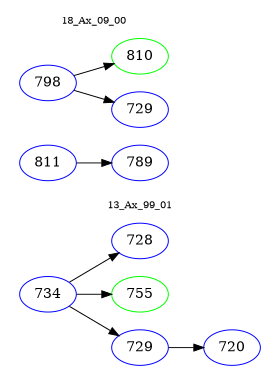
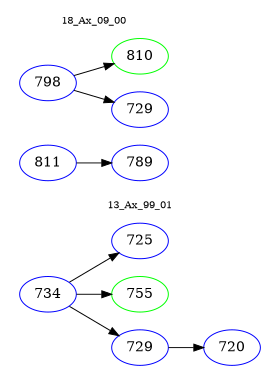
node "728": label "728" -> "725"
